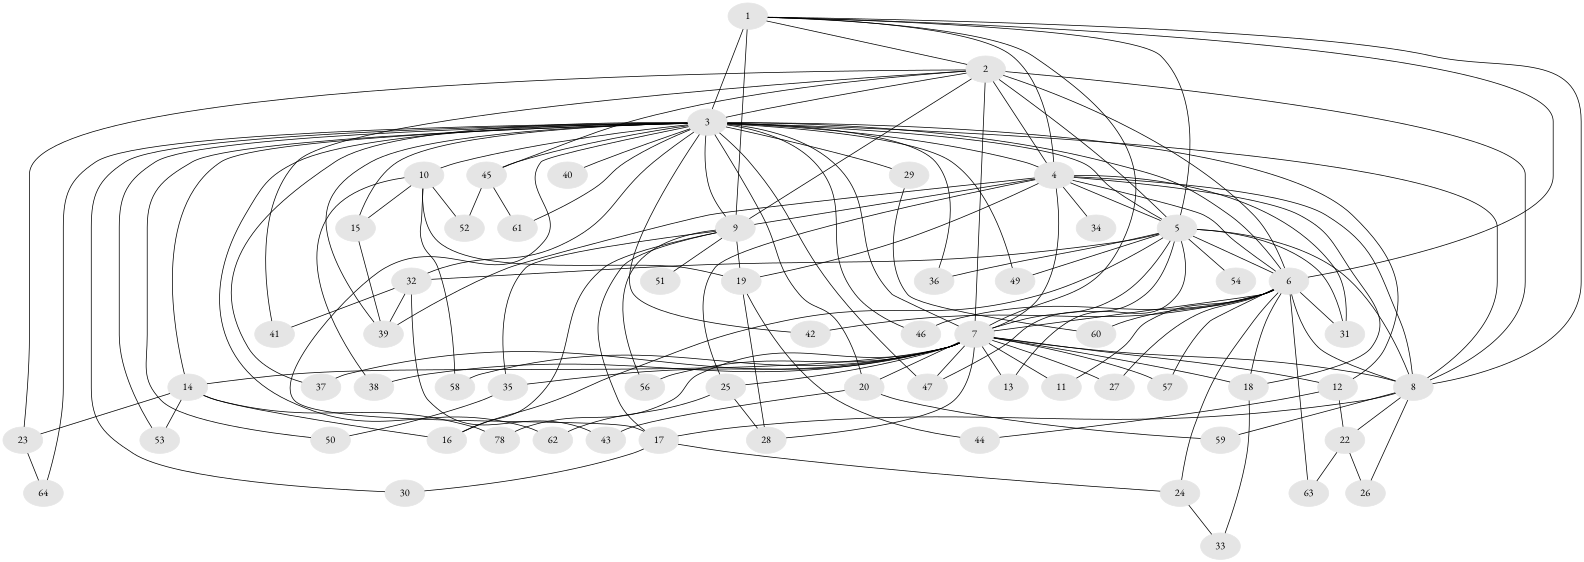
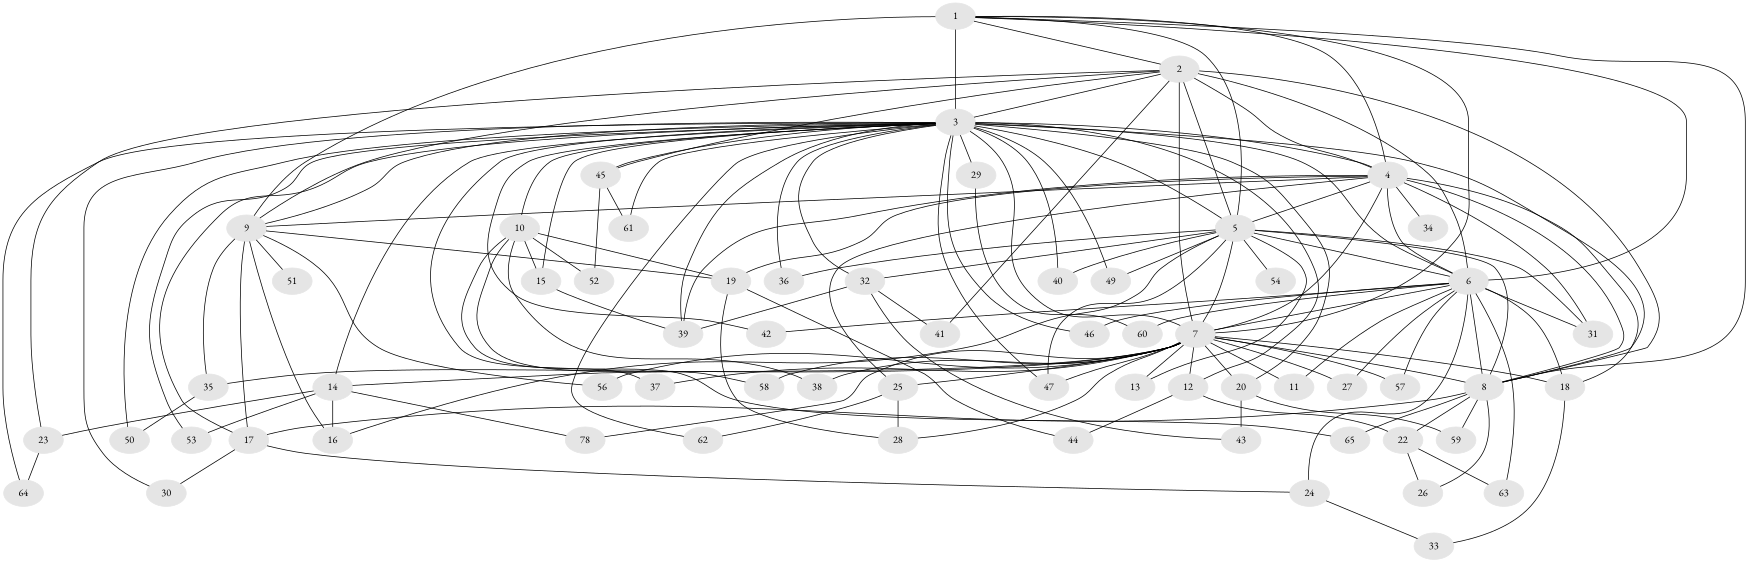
edge "5" -- "40": added
node "65": added
